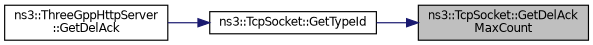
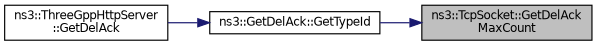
node "ns3::TcpSocket::GetTypeId": label "ns3::TcpSocket::GetTypeId" -> "ns3::GetDelAck::GetTypeId"
